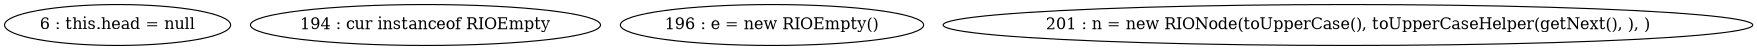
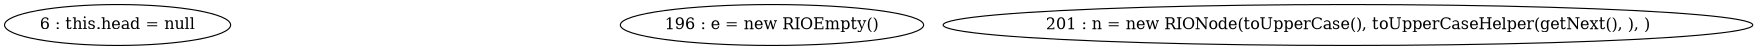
node "194 : cur instanceof RIOEmpty": removed
